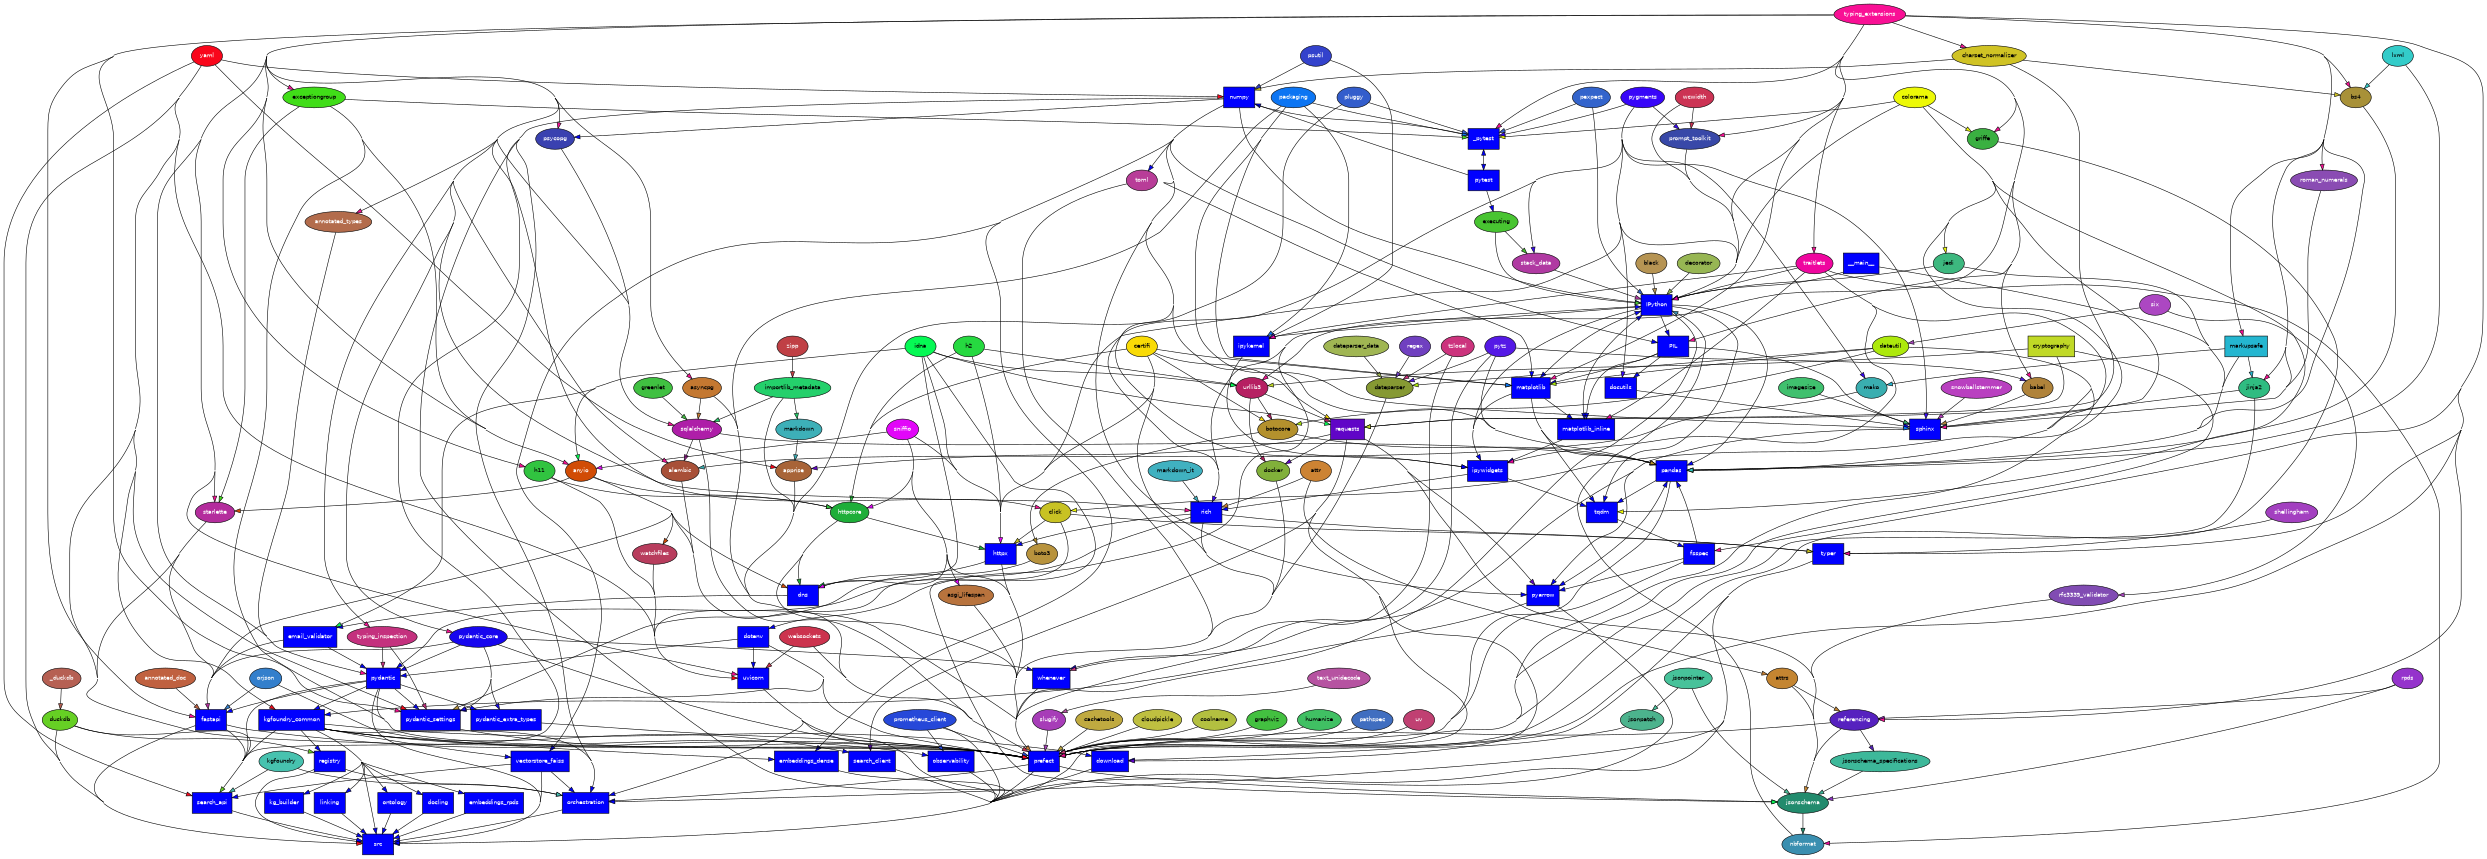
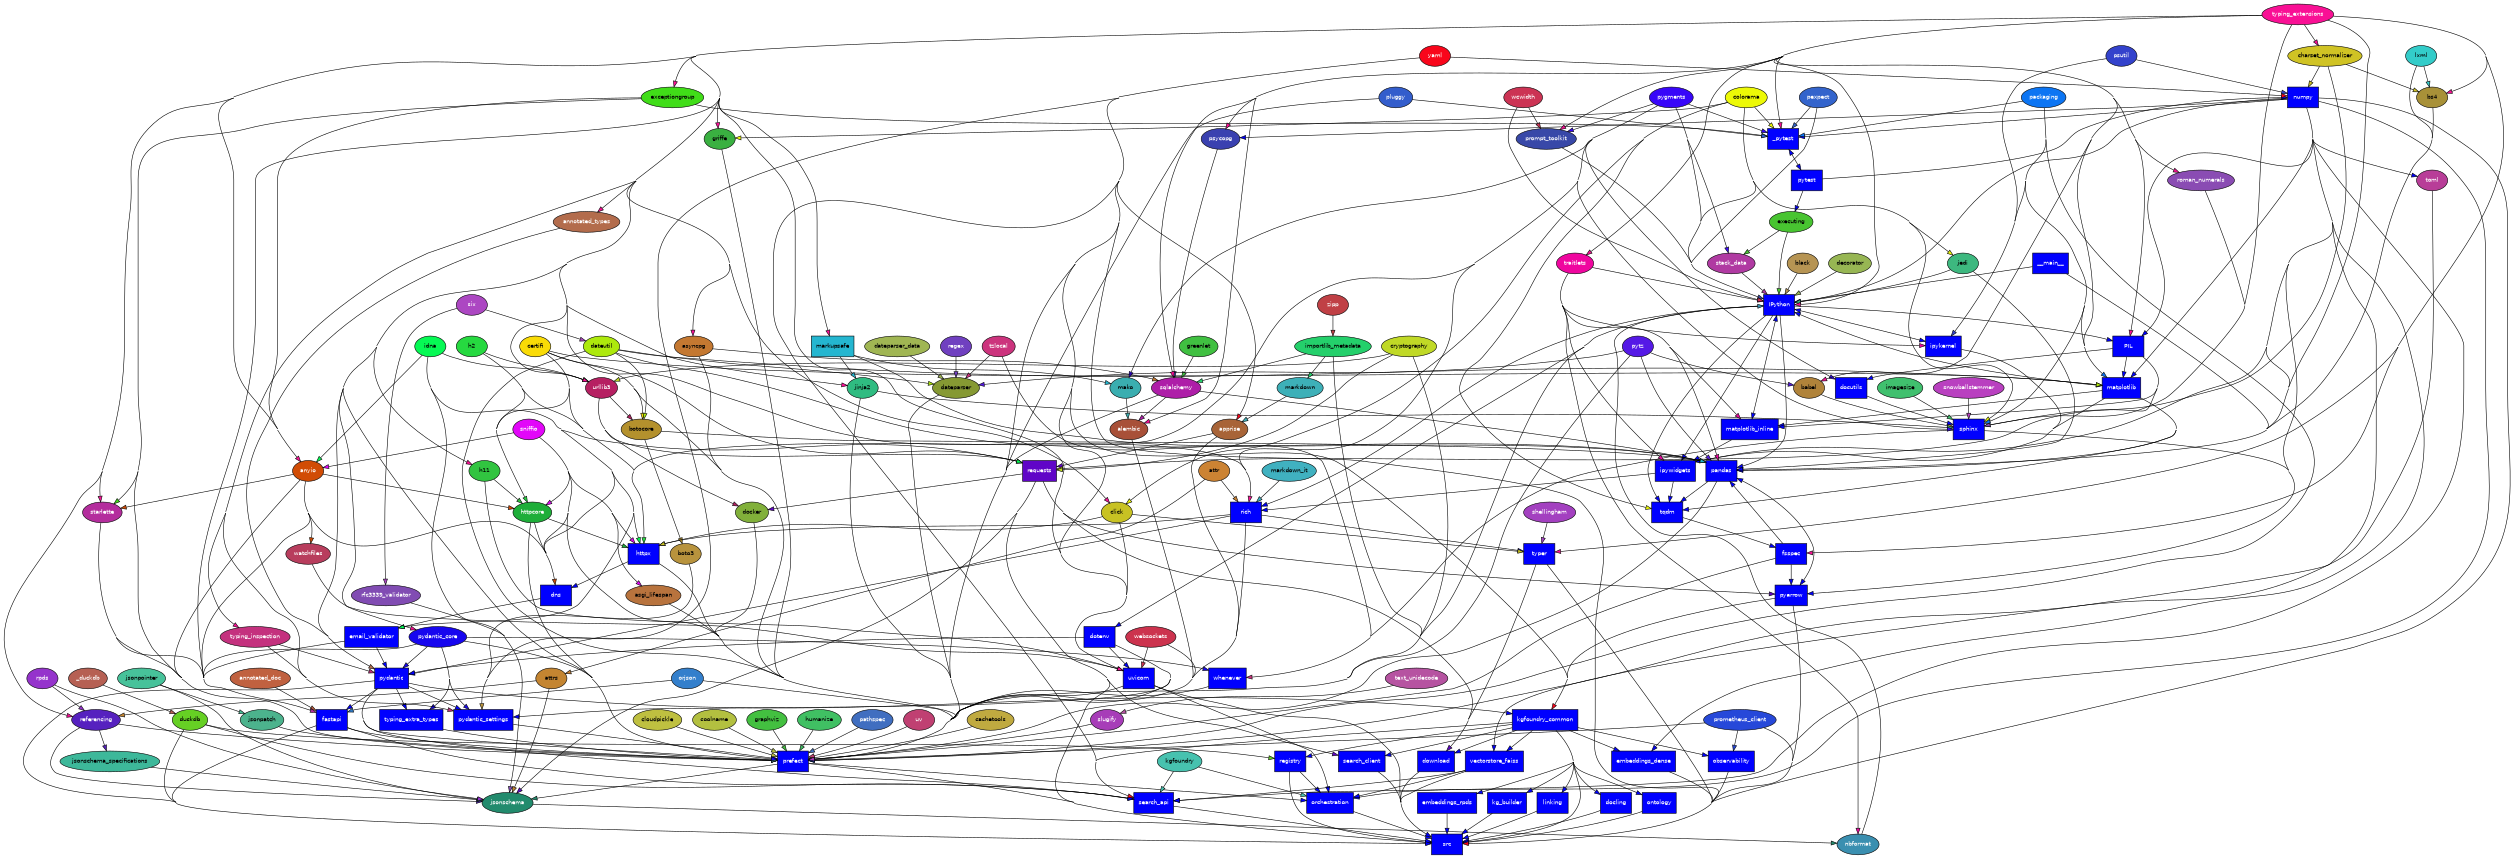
node "cryptography": shape box -> ellipse
edge "requests" -> "apprise": reversed
edge "typer" -> "orchestration": removed
node "pydantic_extra_types": label "pydantic_extra_types" -> "typing_extra_types"
edge "kgfoundry_common" -> "orchestration": removed
